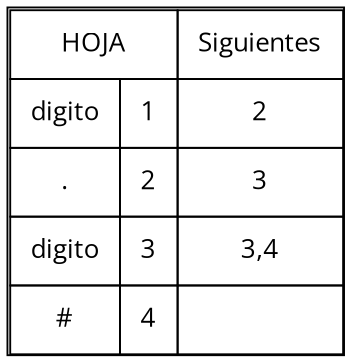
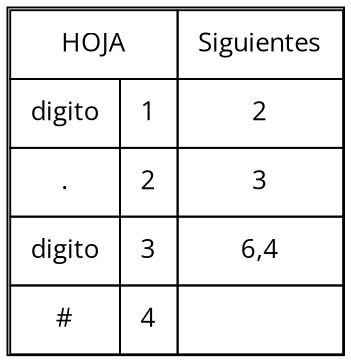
node "HOJA": text "3,4" -> "6,4"
